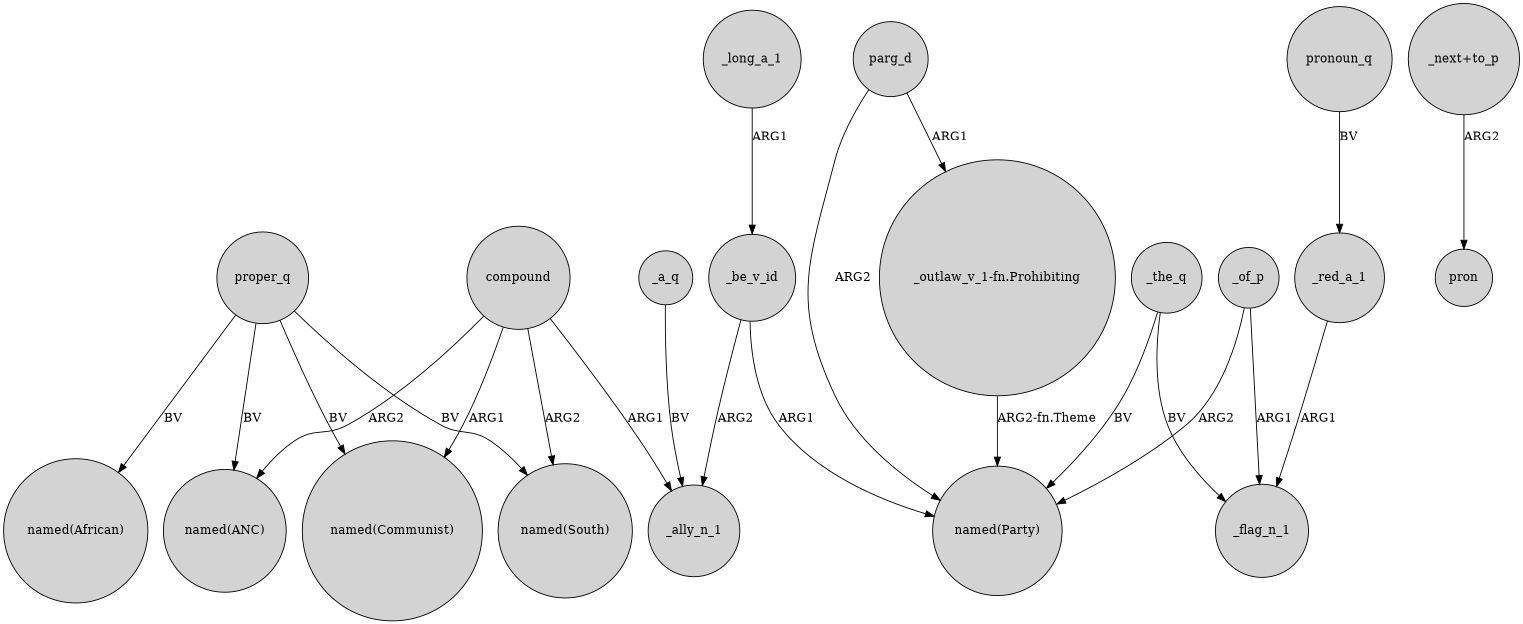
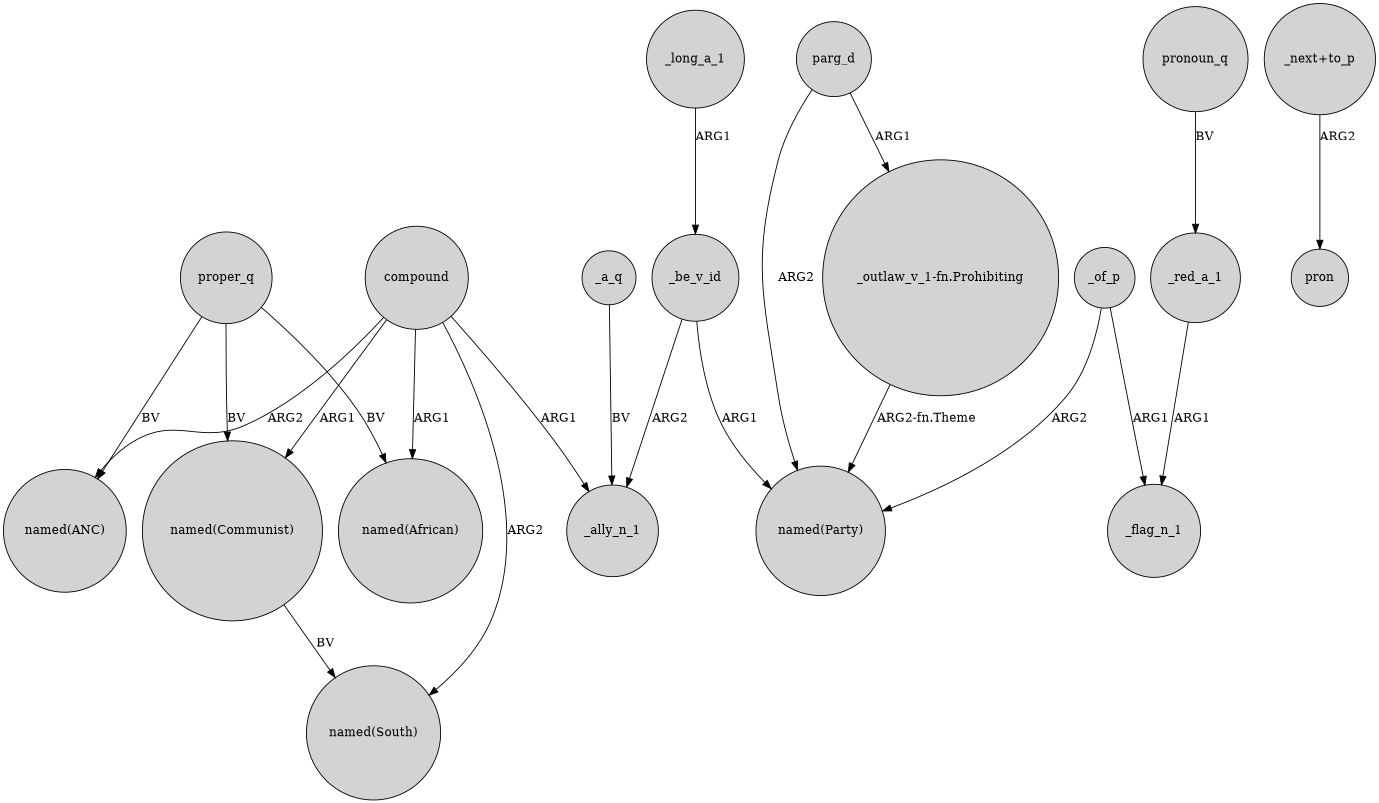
node "_the_q": removed
edge "compound" -> "named(African)": added, label "ARG1"
edge "proper_q" -> "named(South)": now "named(Communist)" -> "named(South)"
